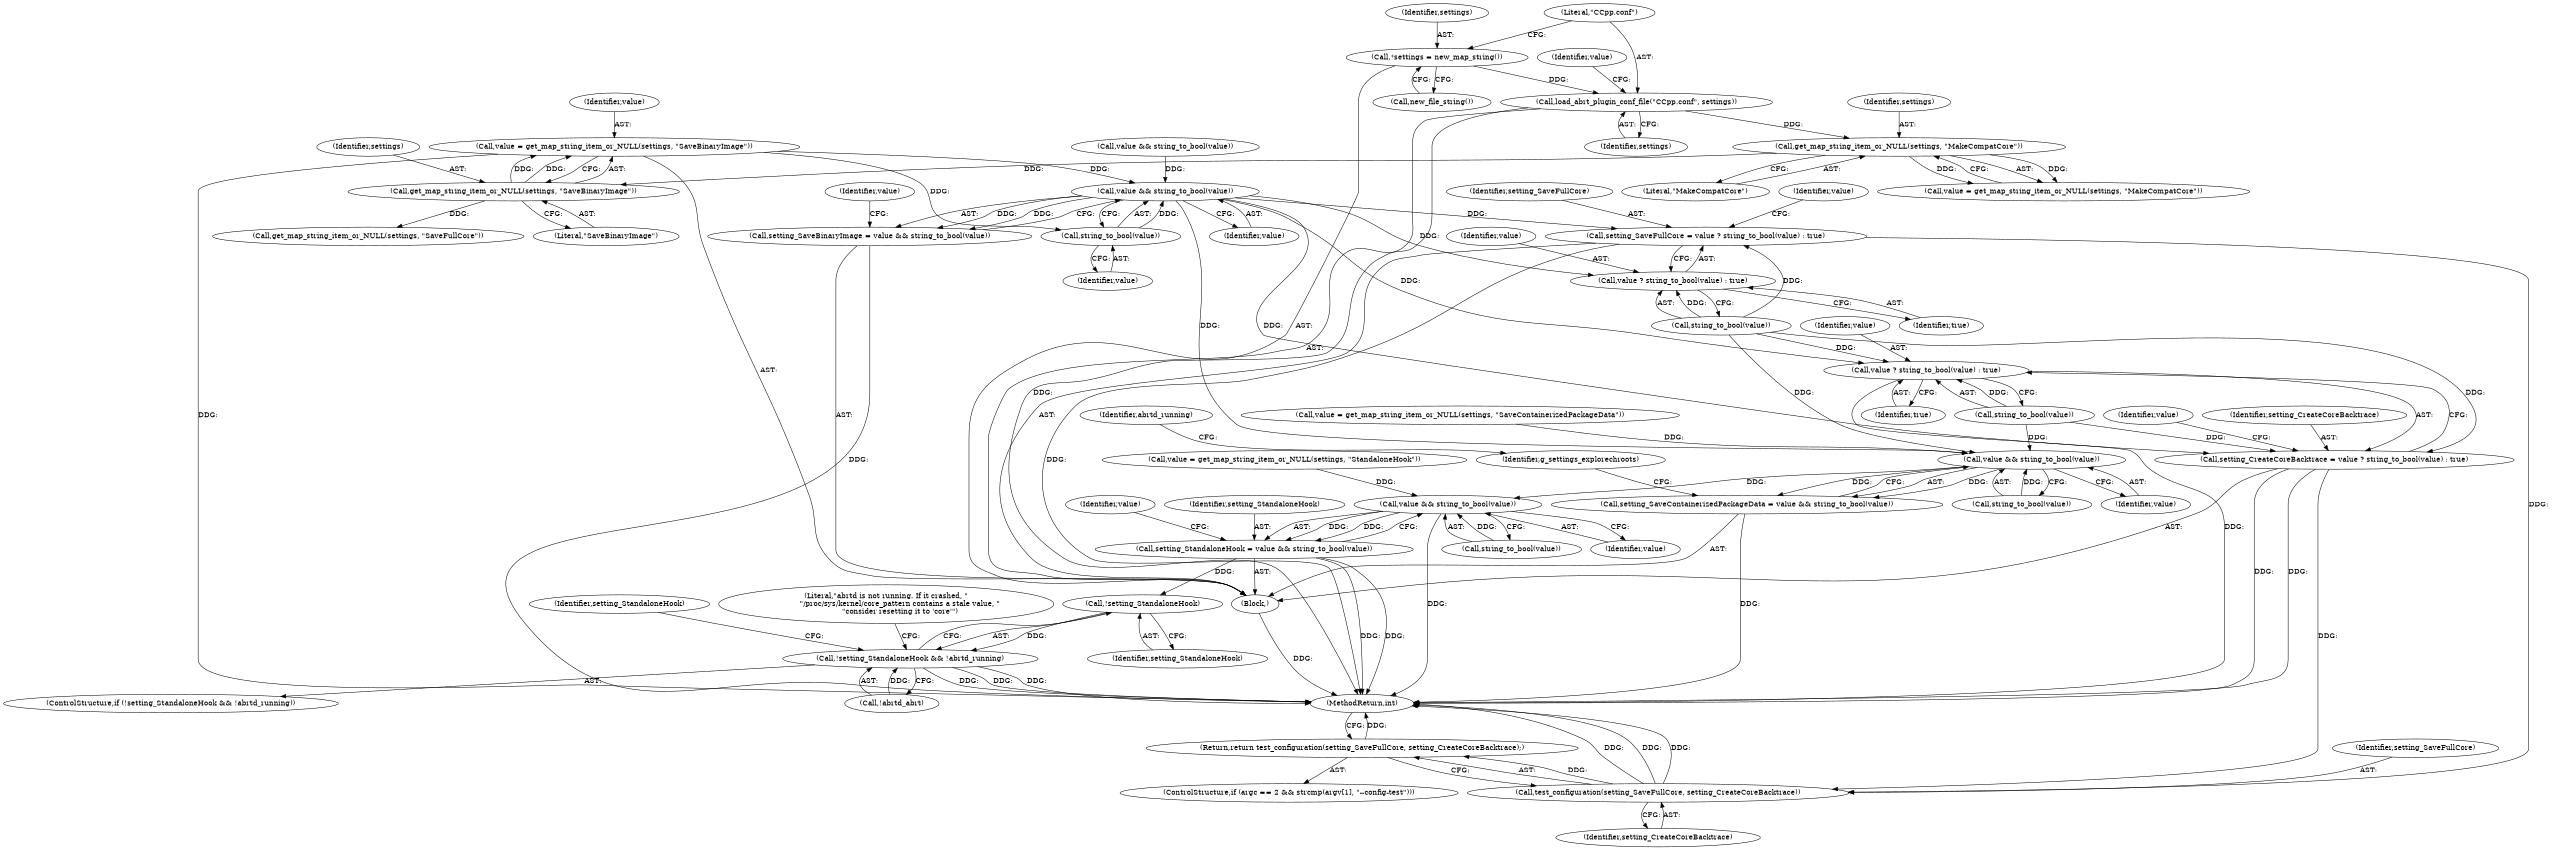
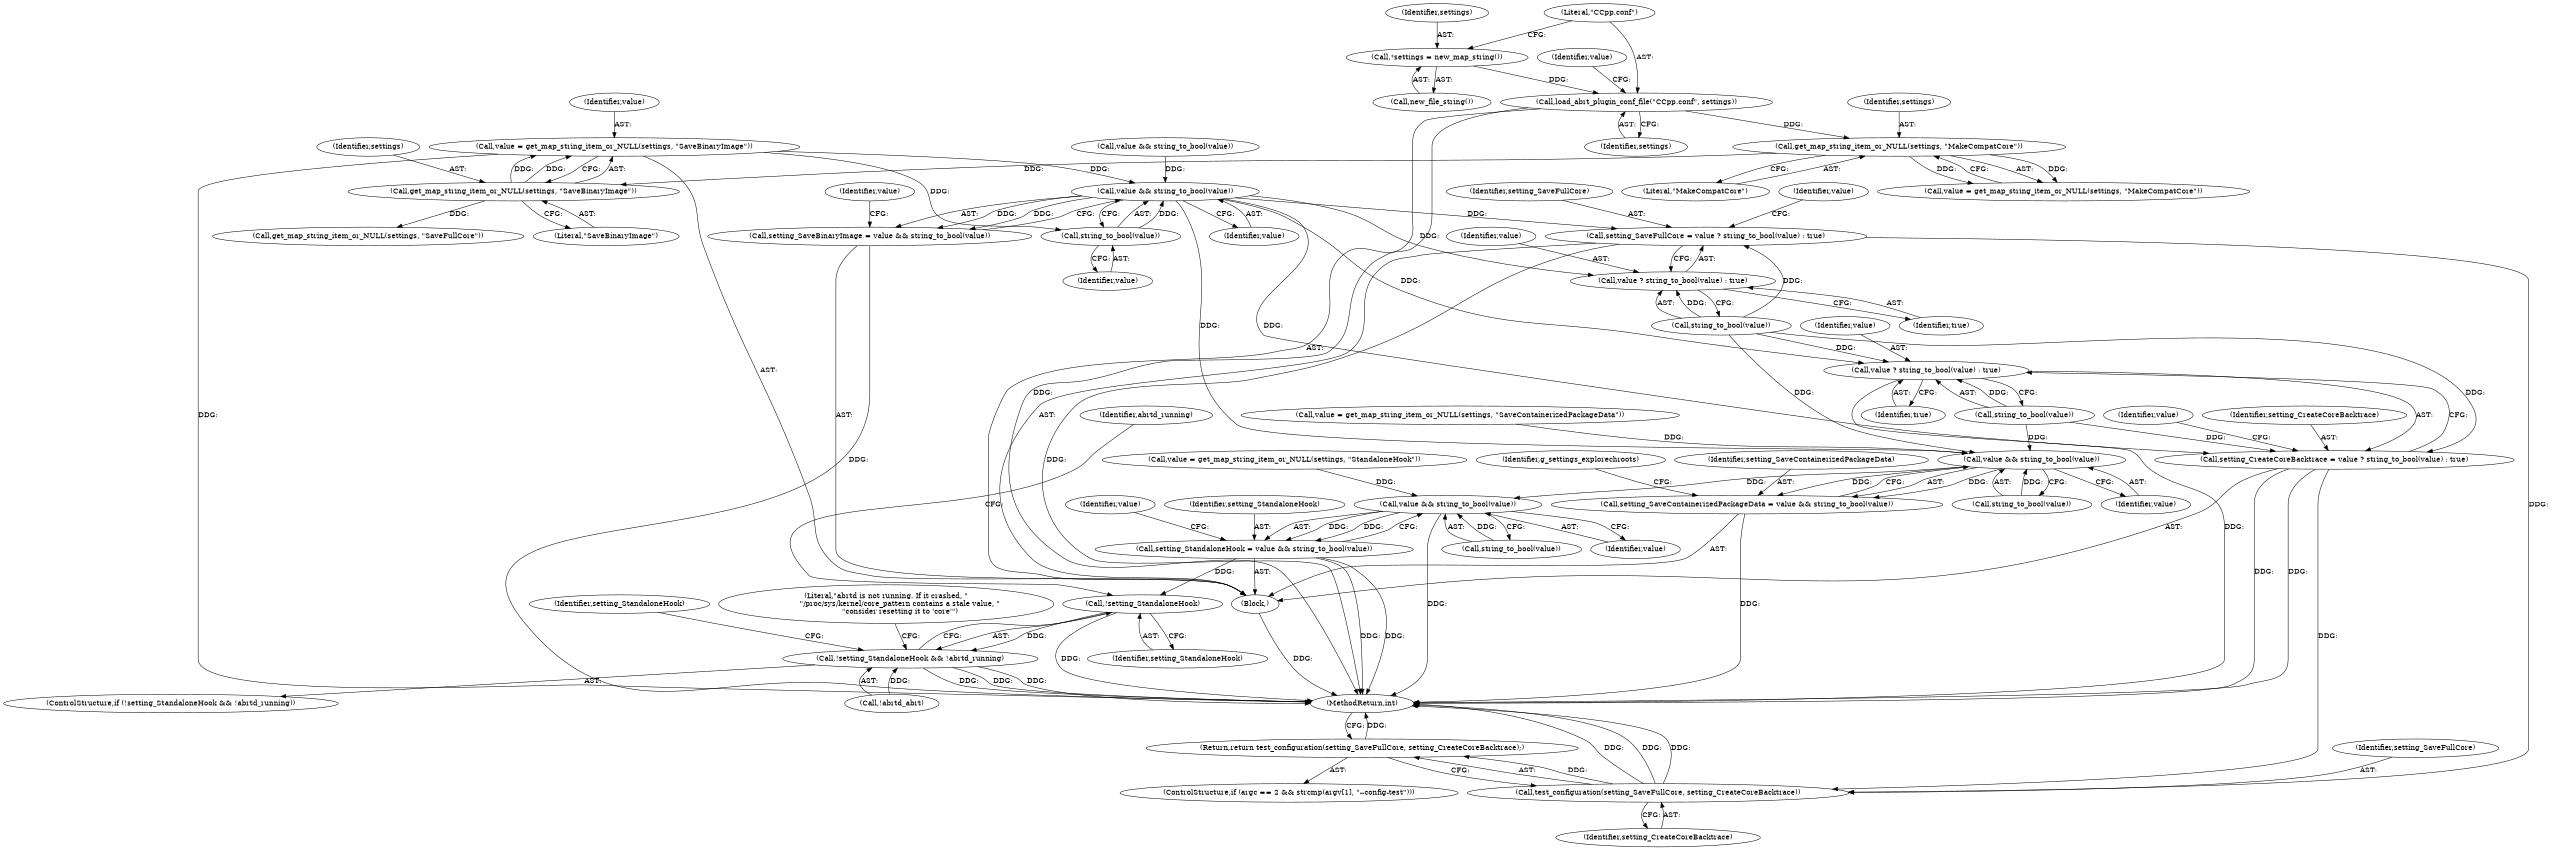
edge "(Call,new_file_string())" -> "(Call,*settings = new_map_string())": label "CFG: " -> "AST: "
edge "(Call,*settings = new_map_string())" -> "(Call,new_file_string())": label "CFG: " -> "AST: "
edge "(Call,*settings = new_map_string())" -> "(Block,)": removed, label "AST:"
edge "(Identifier,abrtd_running)" -> "(Identifier,g_settings_explorechroots)": now "(Identifier,abrtd_running)" -> "(Call,!setting_StandaloneHook)"
node "(Identifier,setting_SaveContainerizedPackageData)": added
edge "(Call,!setting_StandaloneHook && !abrtd_running)" -> "(Call,!abrtd_abrt)": removed, label "CFG:"
edge "(Call,!setting_StandaloneHook)" -> "(MethodReturn,int)": added, label "DDG:"
